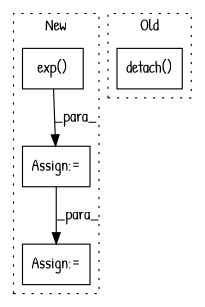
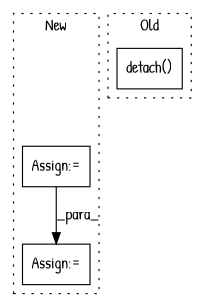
node "exp()": removed
